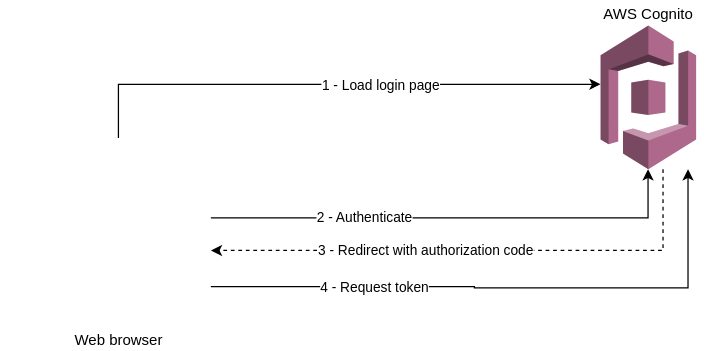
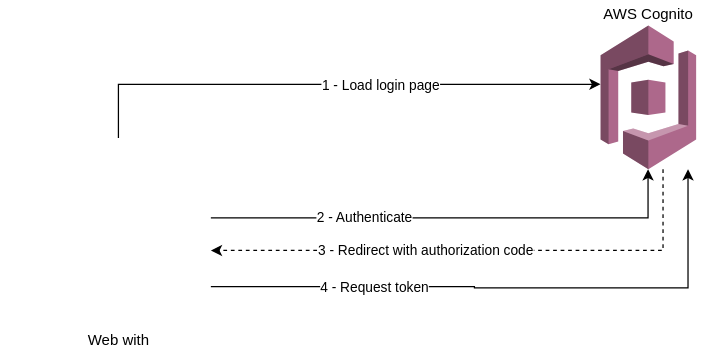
node "Web browser": label "Web browser" -> "Web with"
